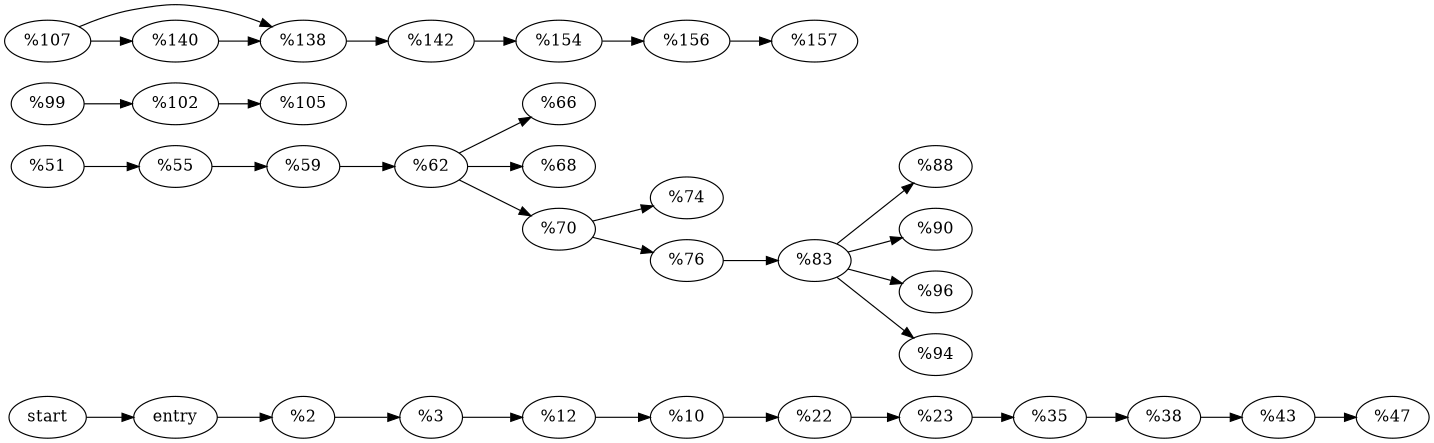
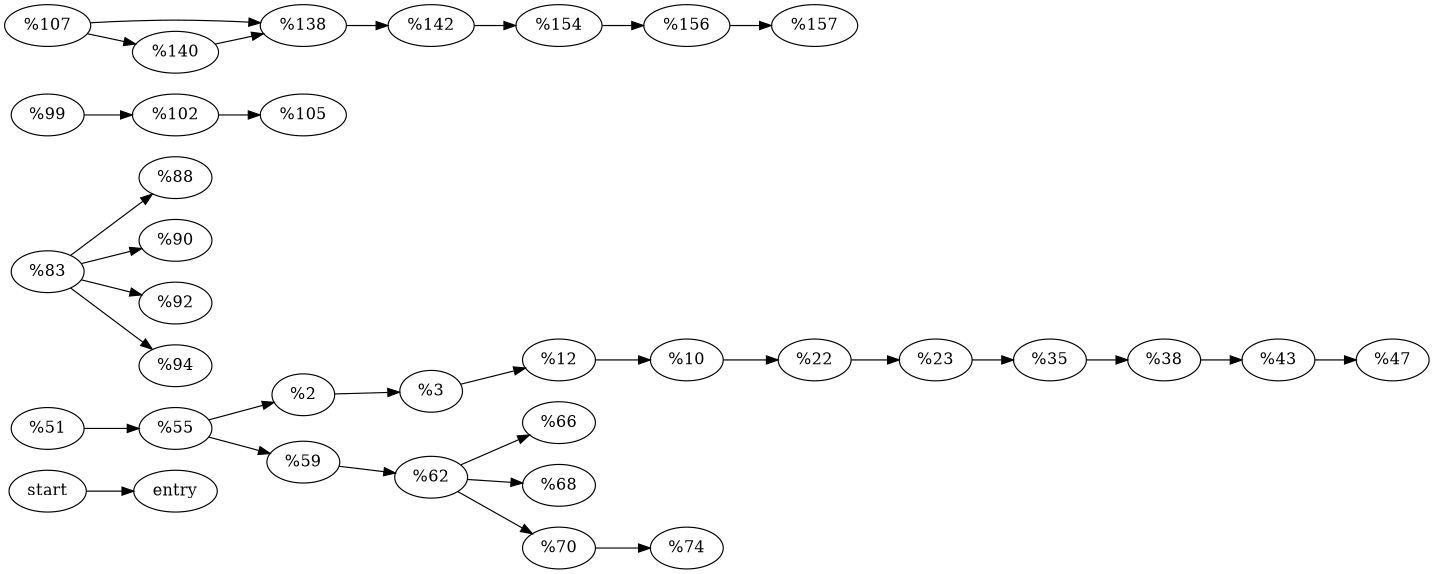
node "%76": removed
node "%96": label "%96" -> "%92"
edge "entry" -> "%2": now "%55" -> "%2"
